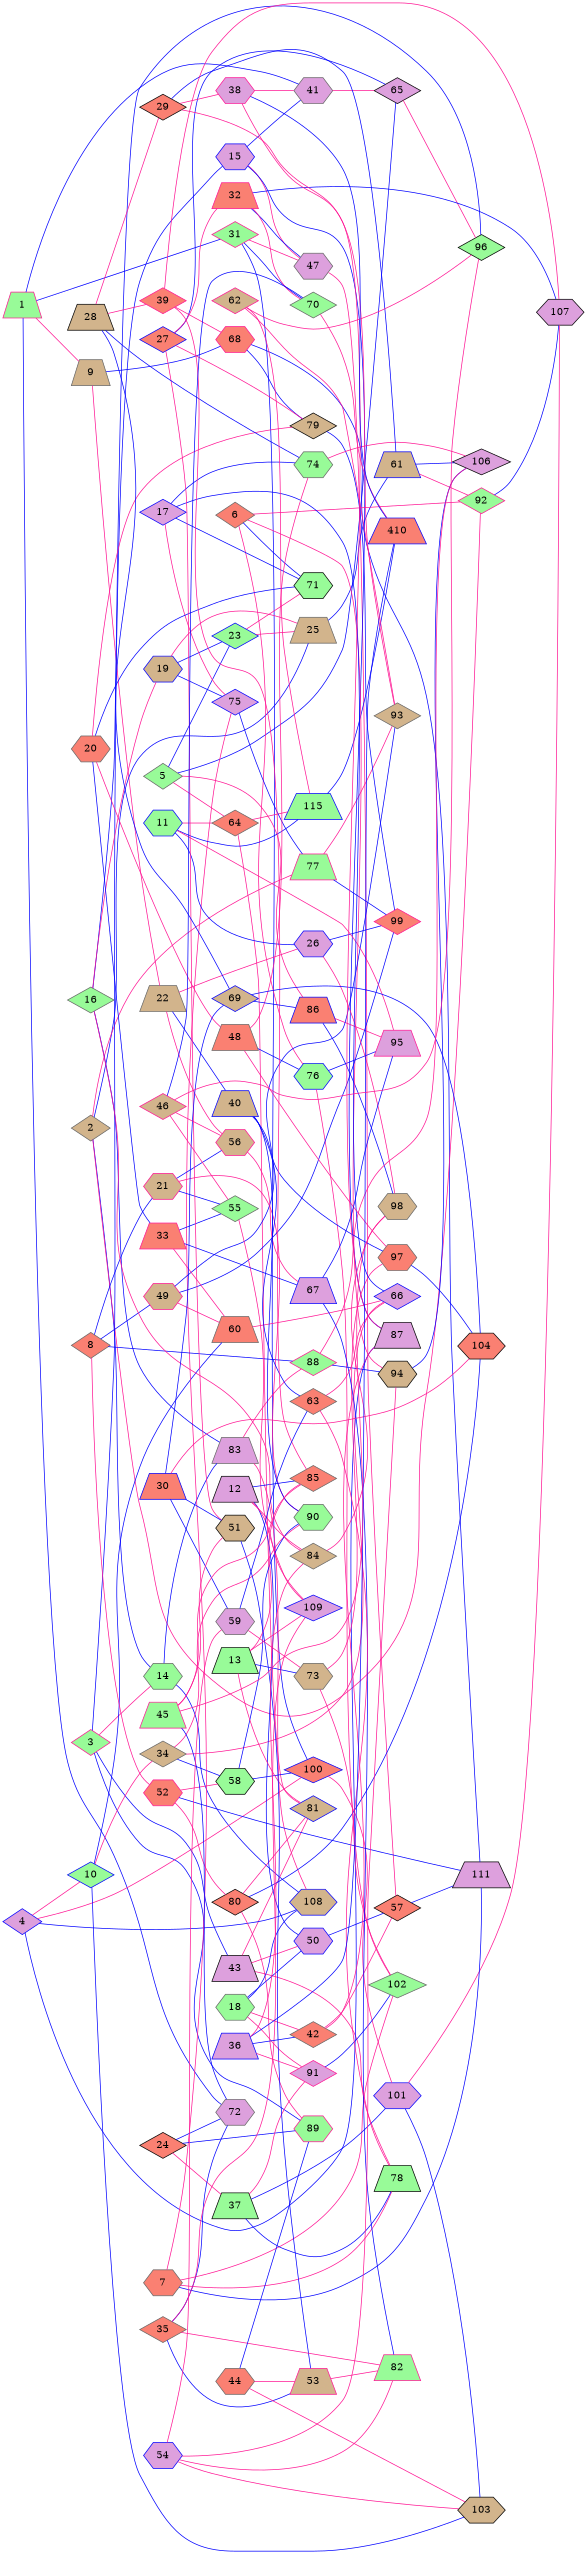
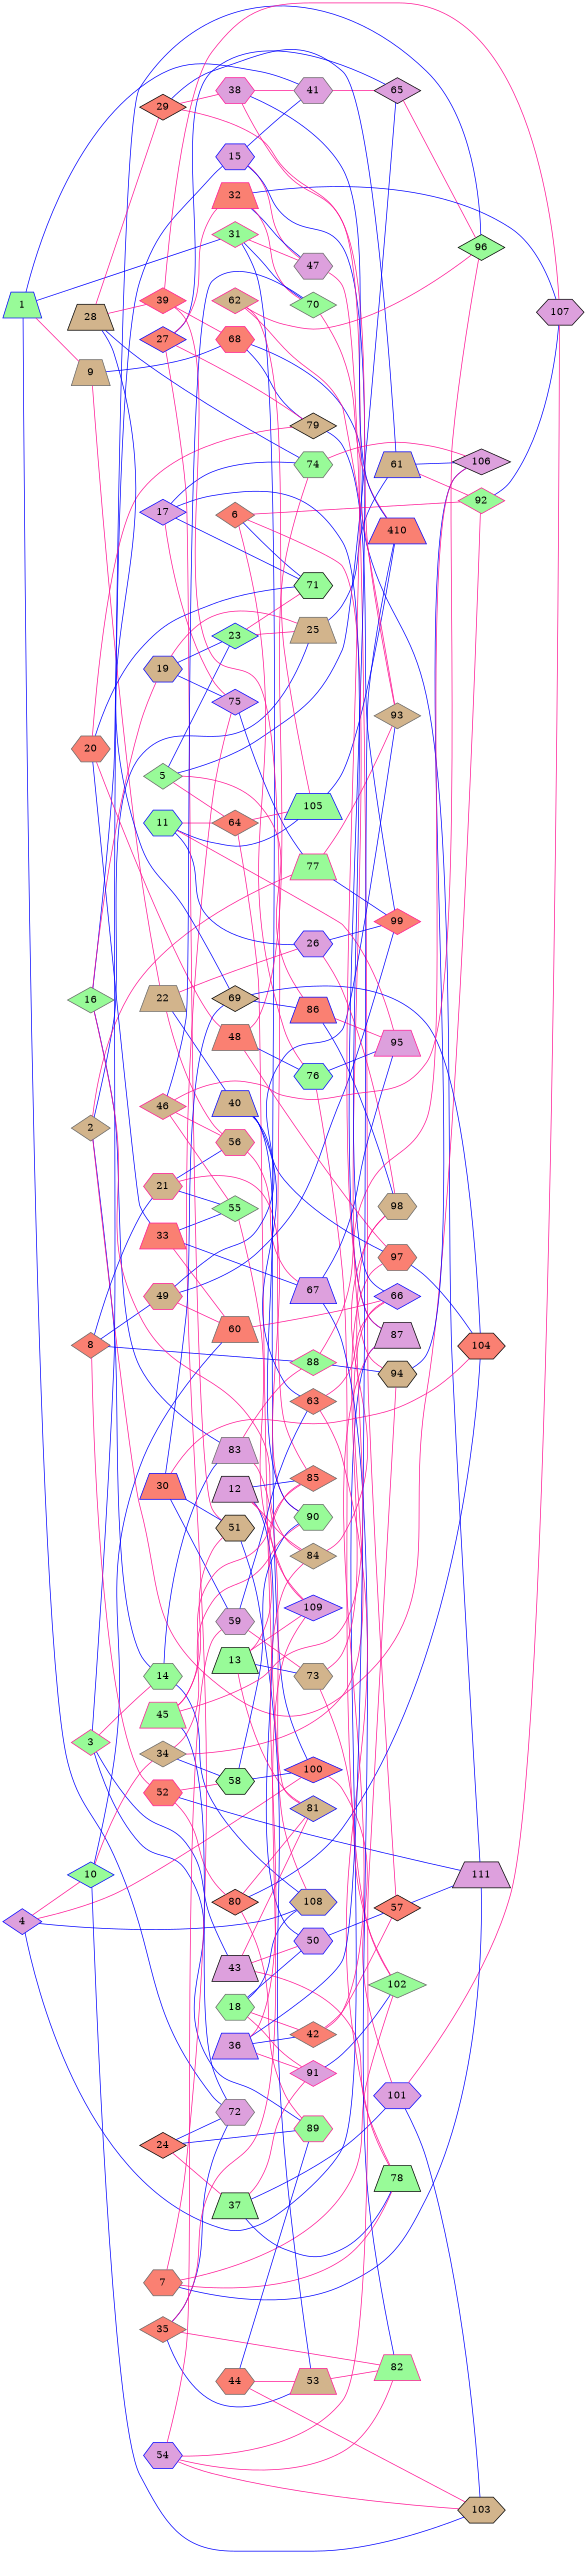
node "1": color deeppink -> blue
node "115": label "115" -> "105"
node "69": color blue -> black
